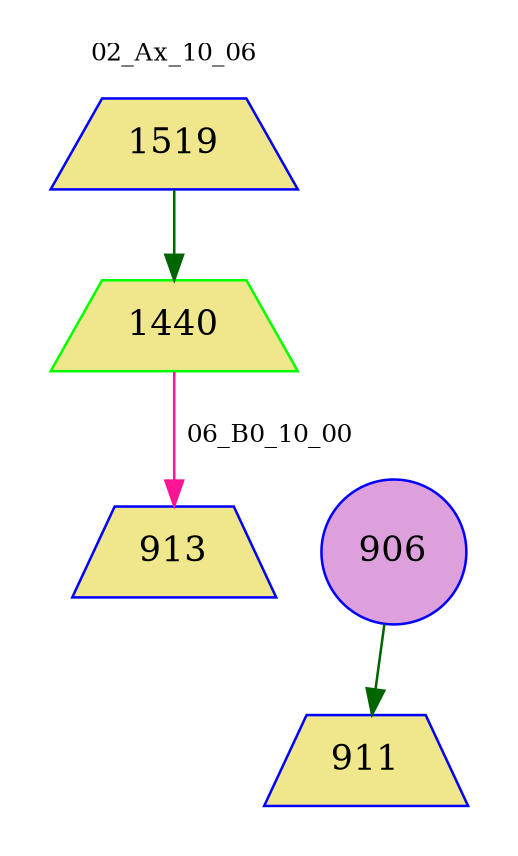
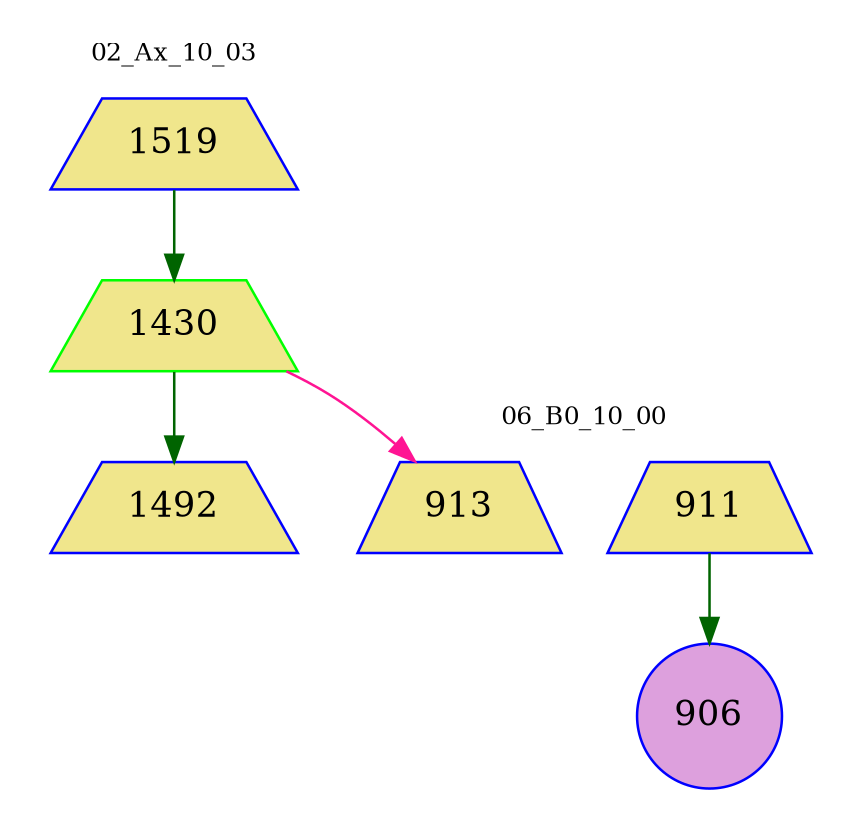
cluster "02_Ax_10_06": label "02_Ax_10_06" -> "02_Ax_10_03"
node "1440": label "1440" -> "1430"
node "1492": added
edge "906" -> "911": reversed
